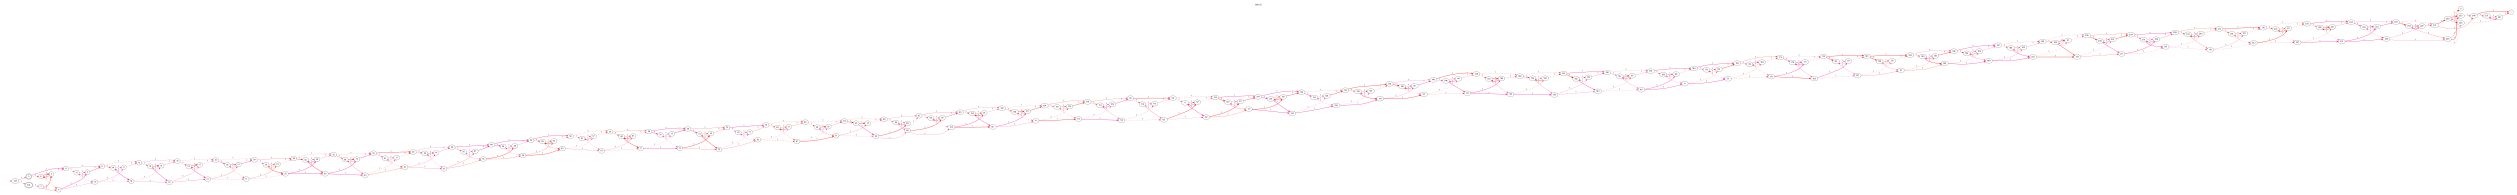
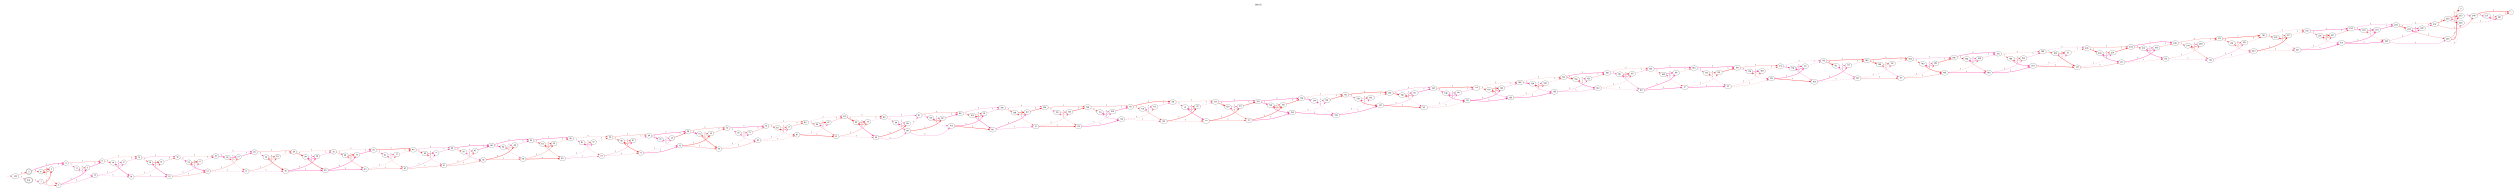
edge "85" -> "90": added, label "1"
